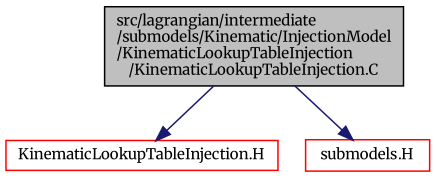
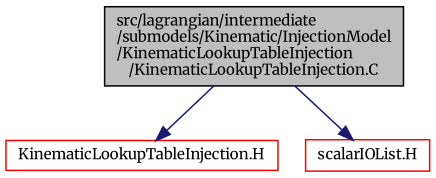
node "submodels.H": label "submodels.H" -> "scalarIOList.H"
